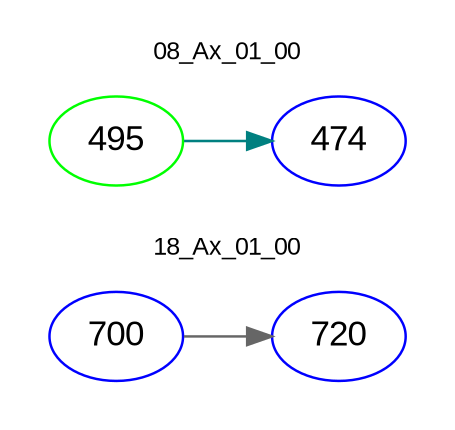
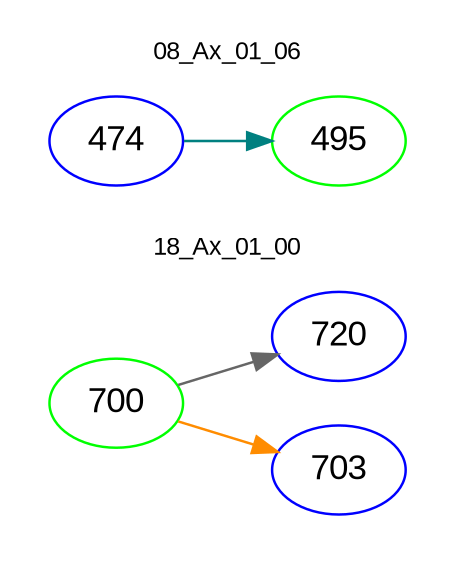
cluster "08_Ax_01_00": label "08_Ax_01_00" -> "08_Ax_01_06"
edge "495" -> "474": reversed
node "700": color blue -> green
node "703": added
